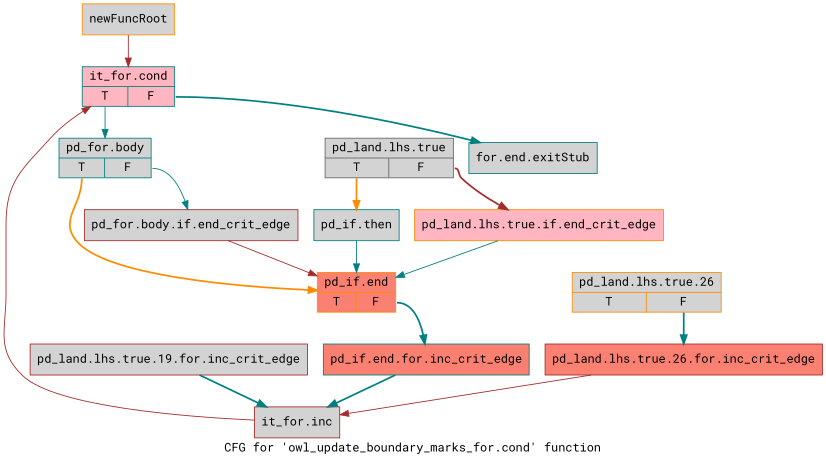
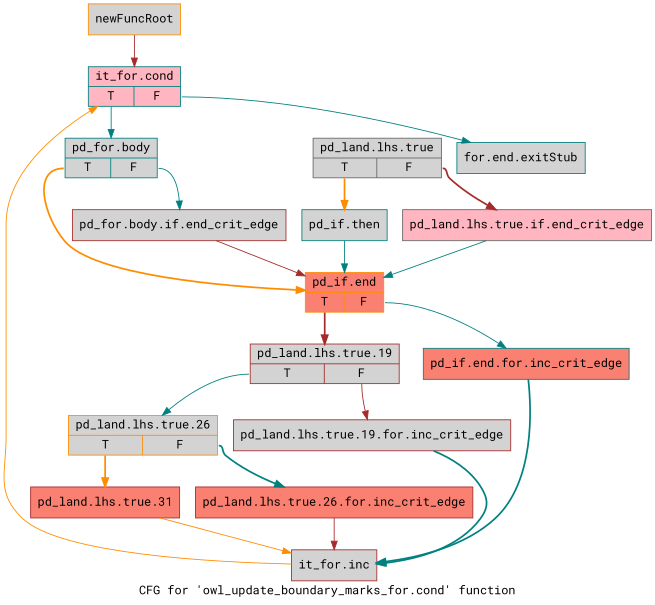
edge "it_for.cond" -> "for.end.exitStub": style bold -> solid
node "pd_land.lhs.true.if.end_crit_edge": color darkorange -> gray40
edge "pd_if.end" -> "pd_if.end.for.inc_crit_edge": style bold -> solid
edge "it_for.inc" -> "it_for.cond": color brown -> darkorange
node "pd_land.lhs.true.19": added
node "pd_land.lhs.true.31": added
